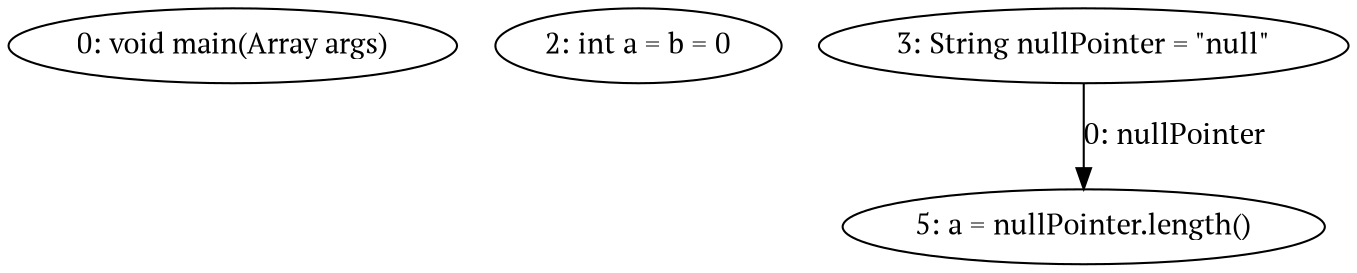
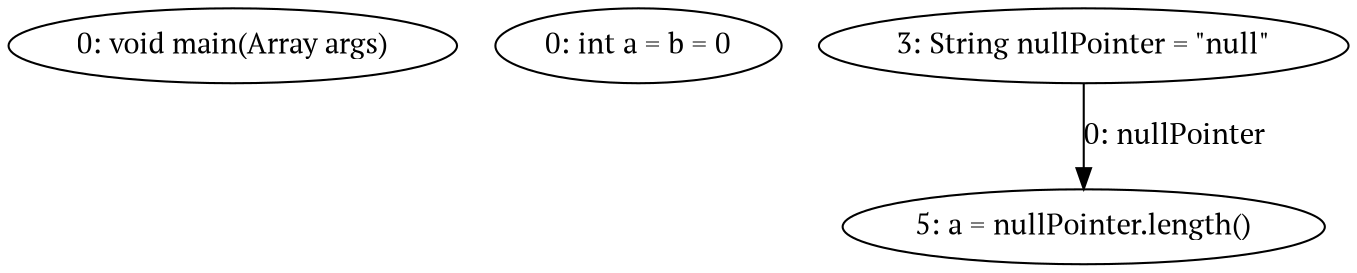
node "2: int a = b = 0": label "2: int a = b = 0" -> "0: int a = b = 0"
